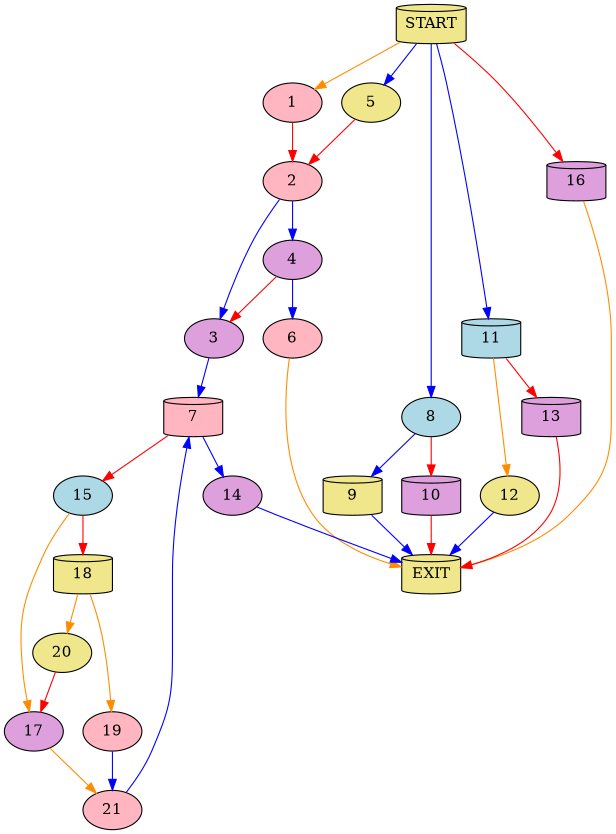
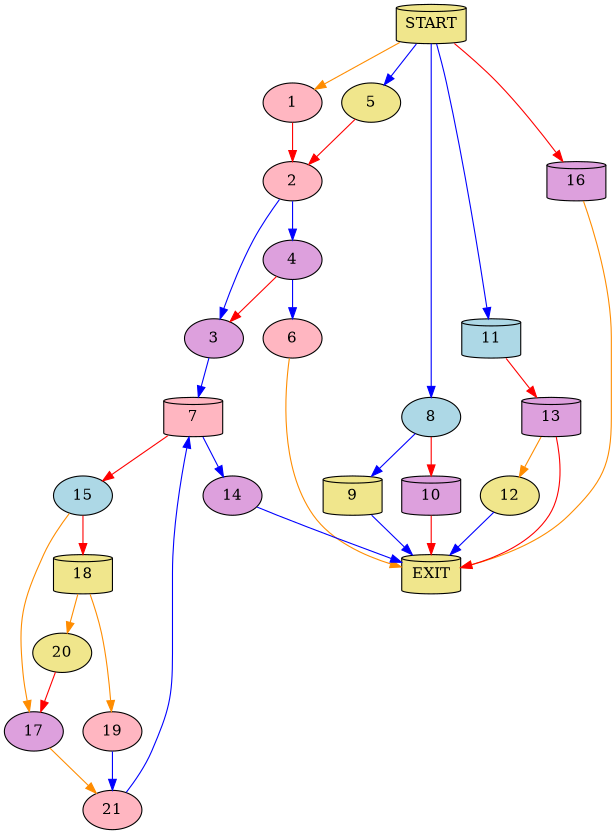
edge "11" -> "12": now "13" -> "12"
